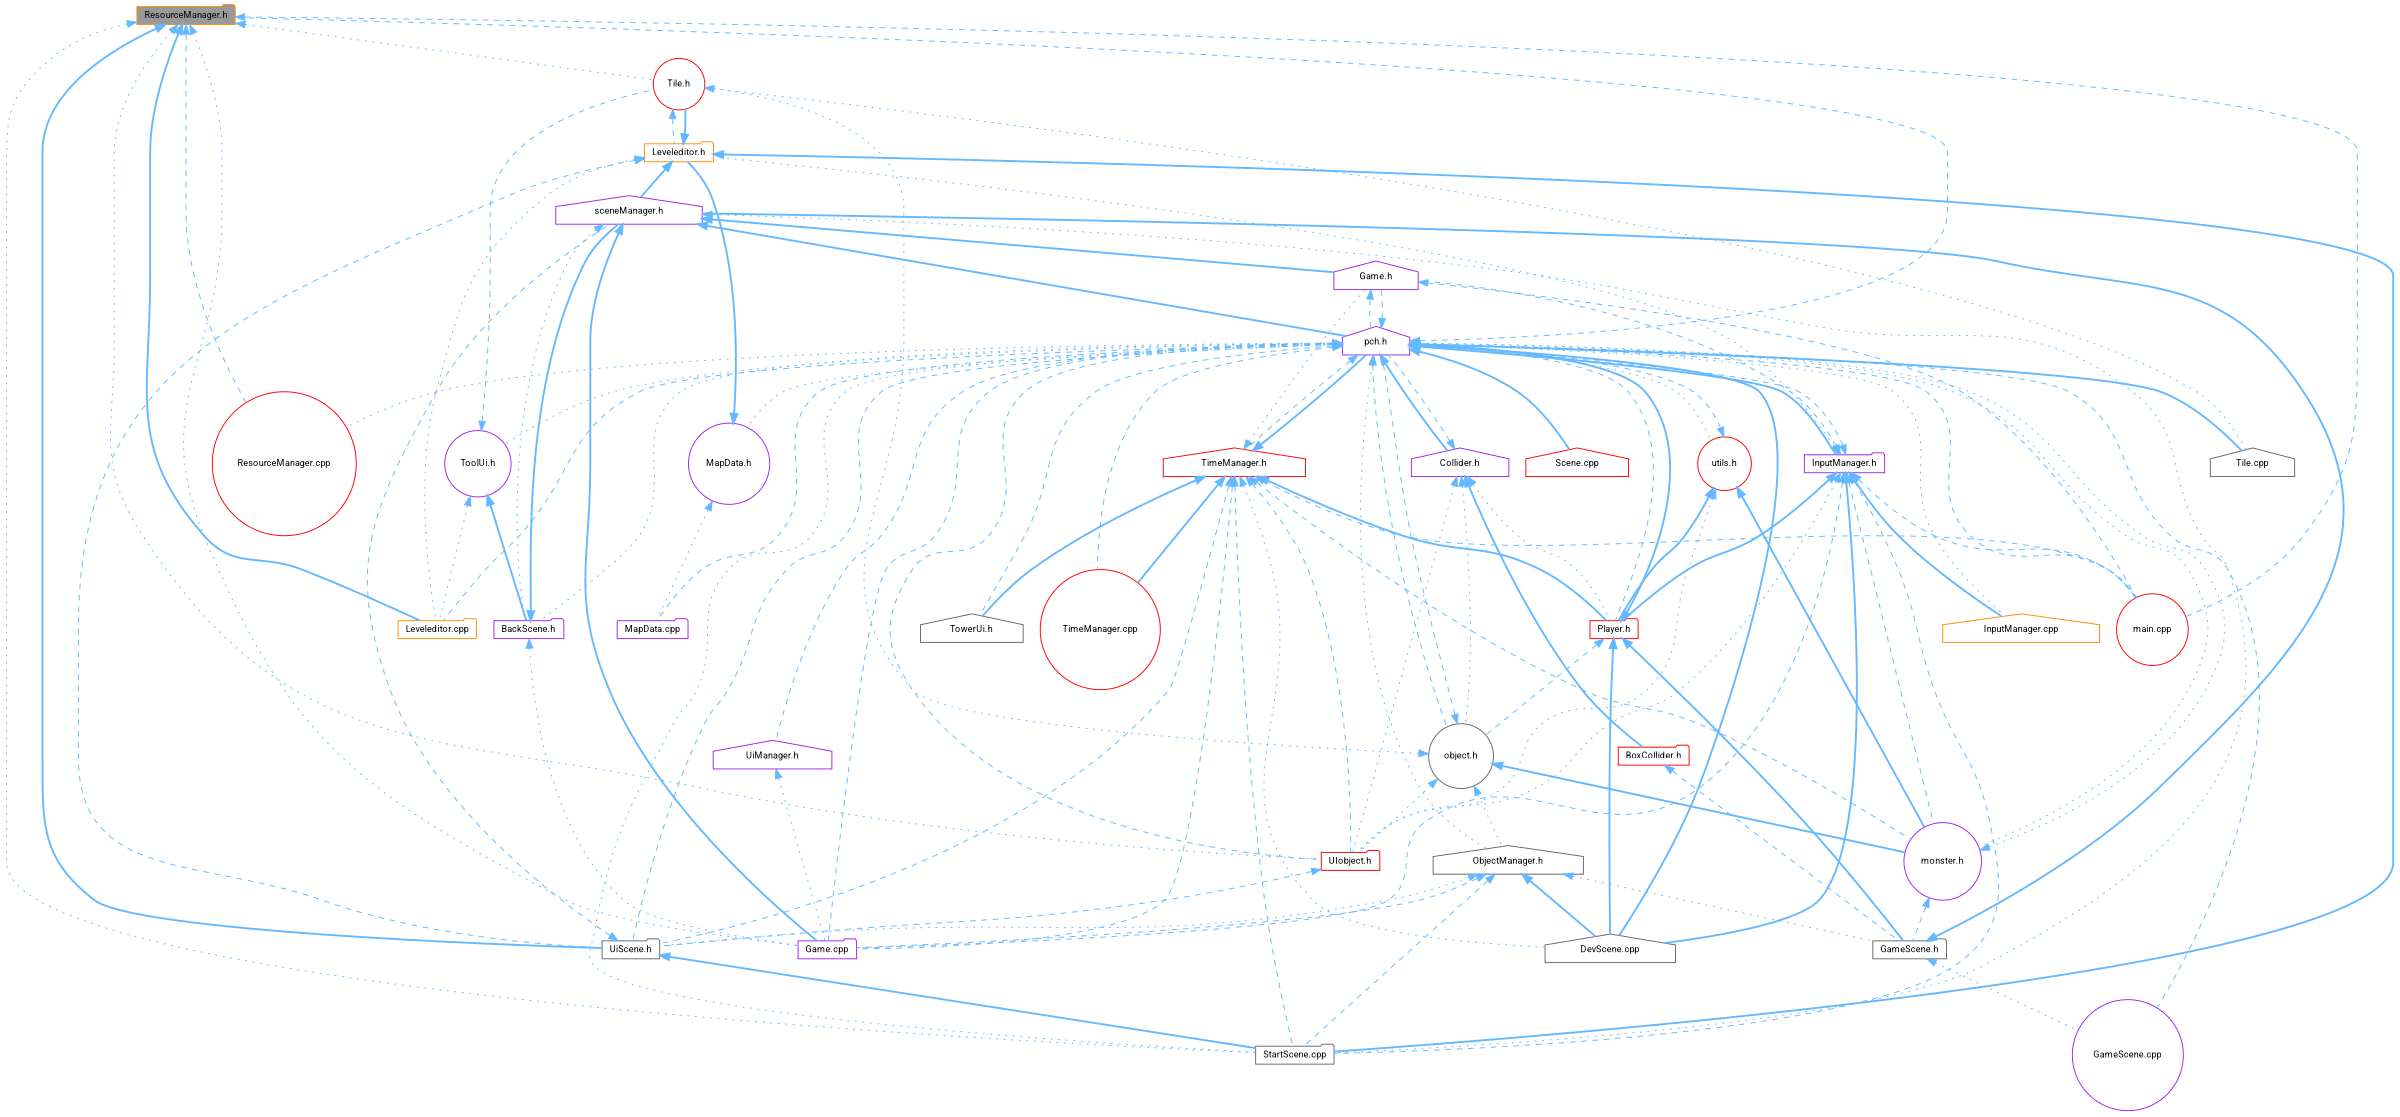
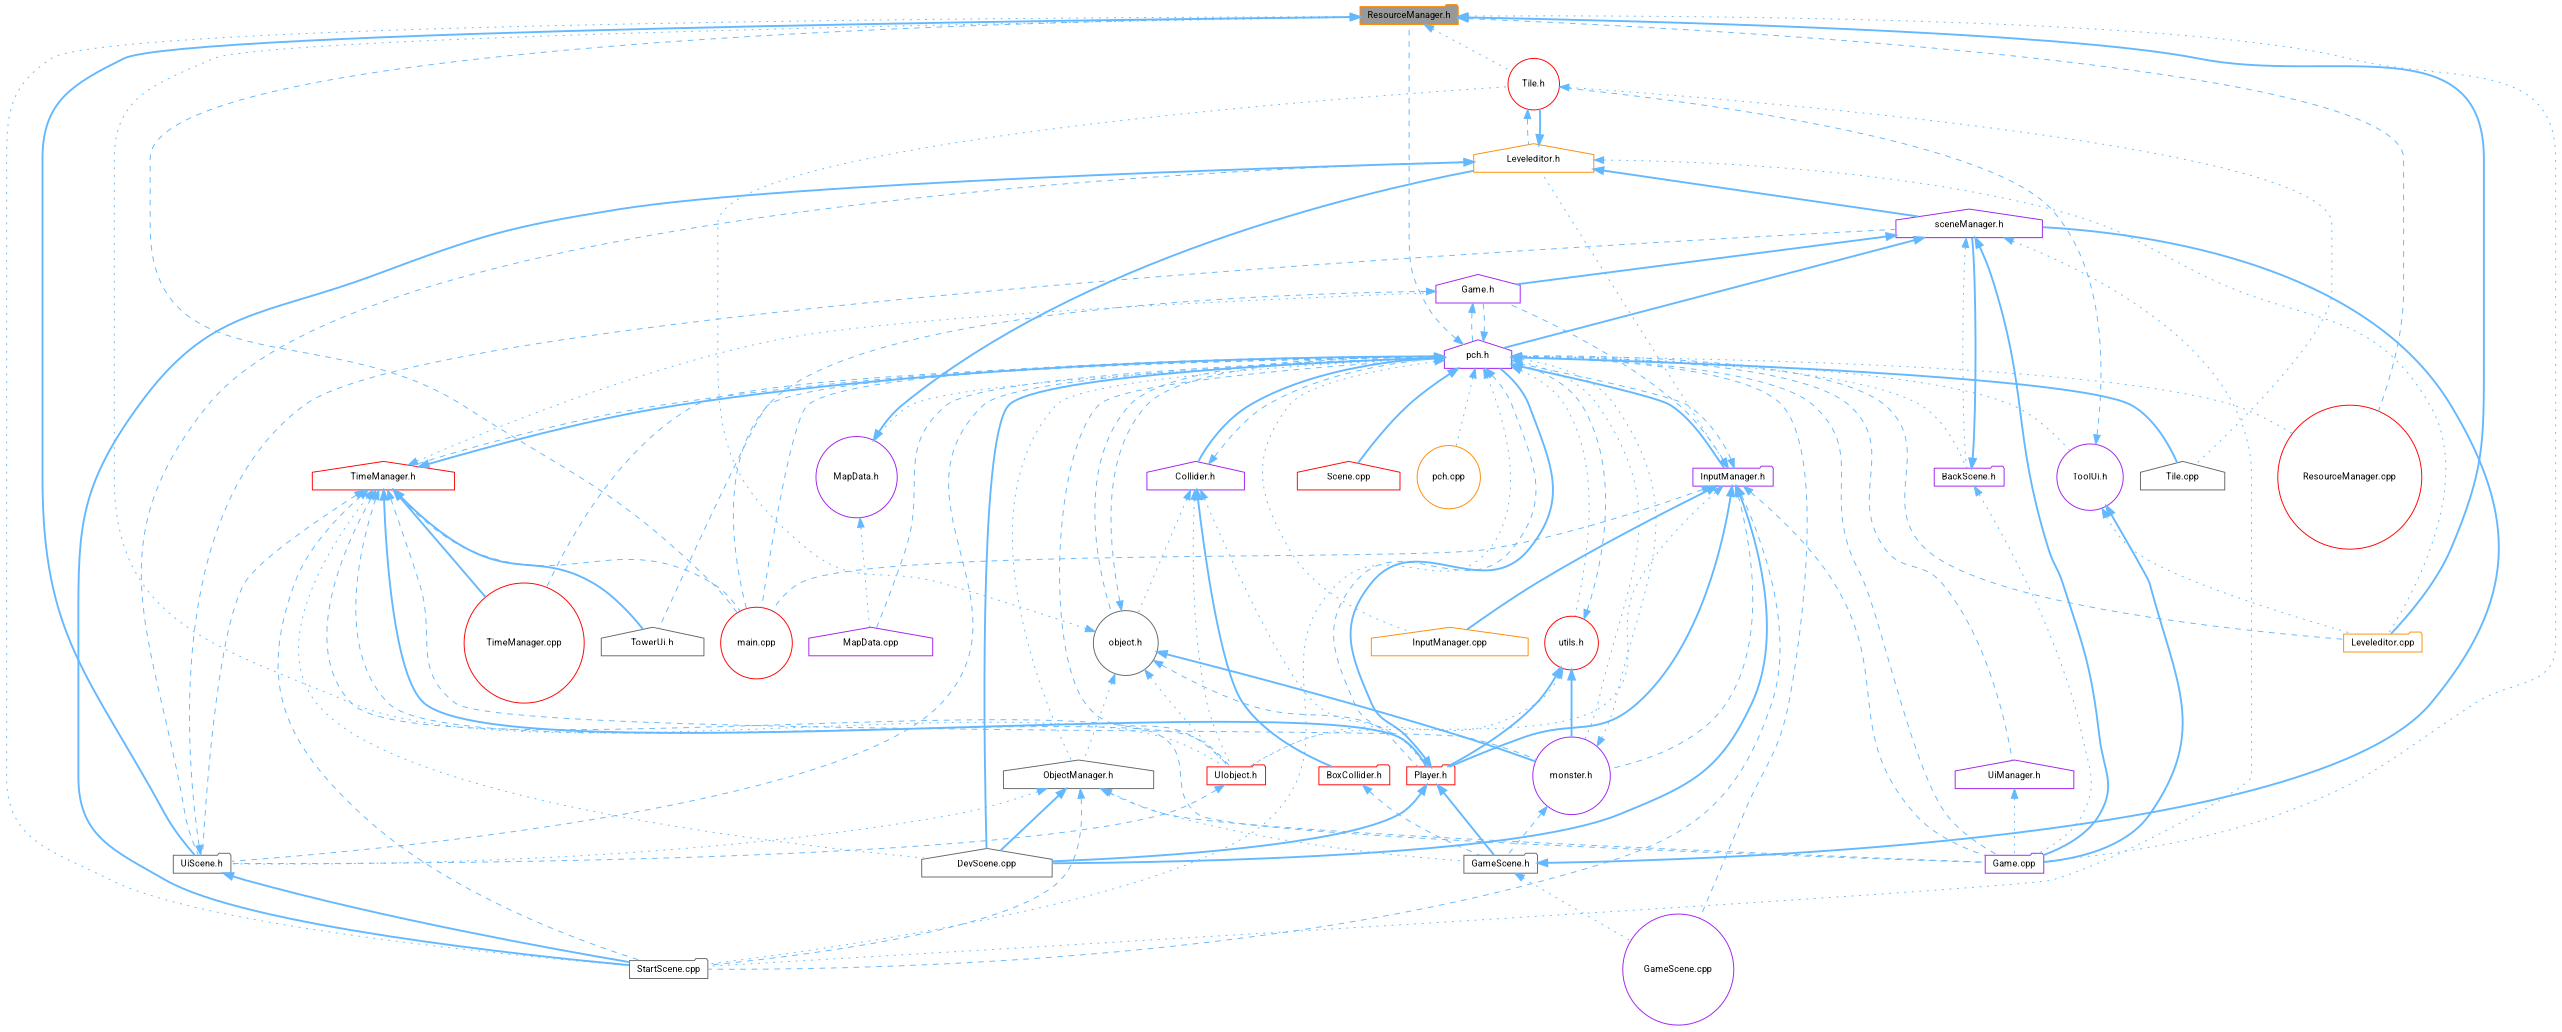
node "Leveleditor.h": shape folder -> house
node "pch.cpp": added
edge "BackScene.h" -> "ToolUi.h": now "Game.cpp" -> "ToolUi.h"
node "MapData.cpp": shape folder -> house
edge "object.h" -> "Player.h": reversed
